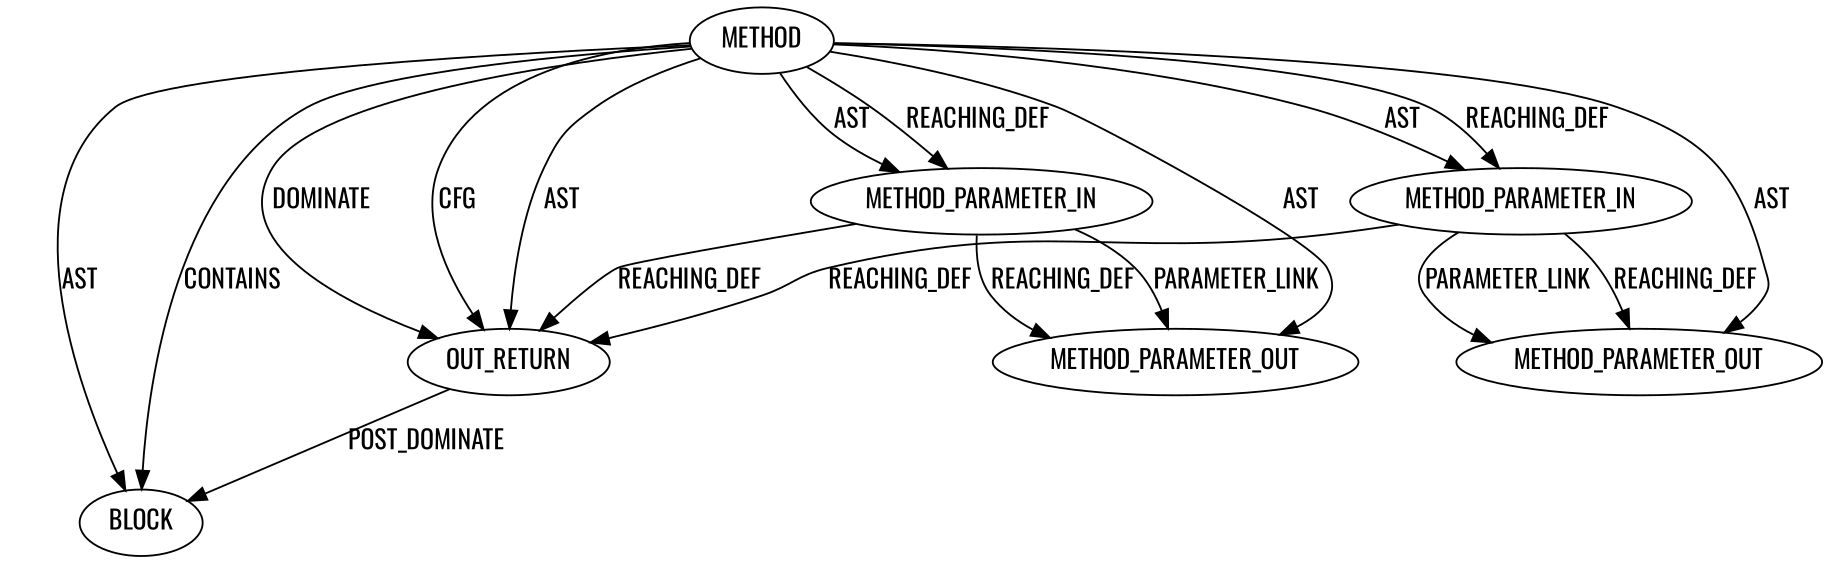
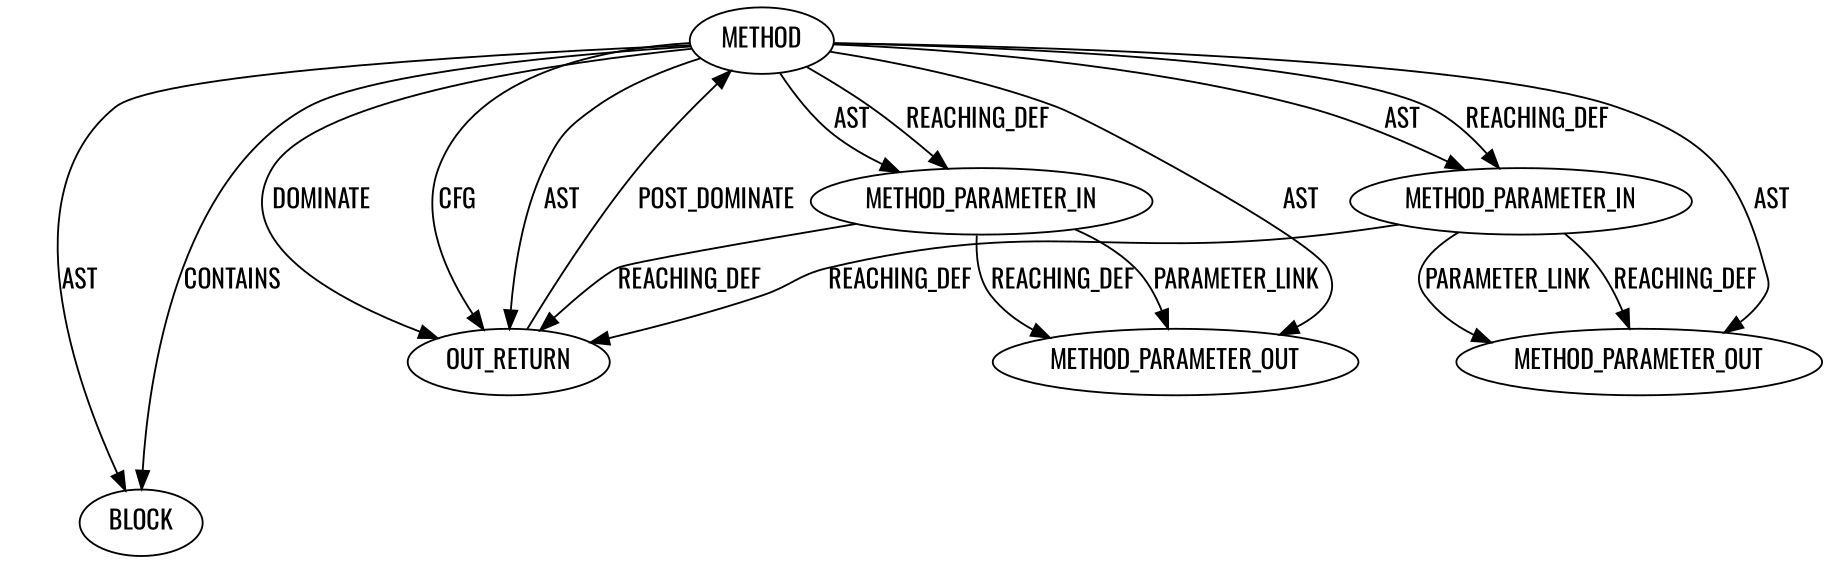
edge "OUT_RETURN" -> "BLOCK": now "OUT_RETURN" -> "METHOD"
